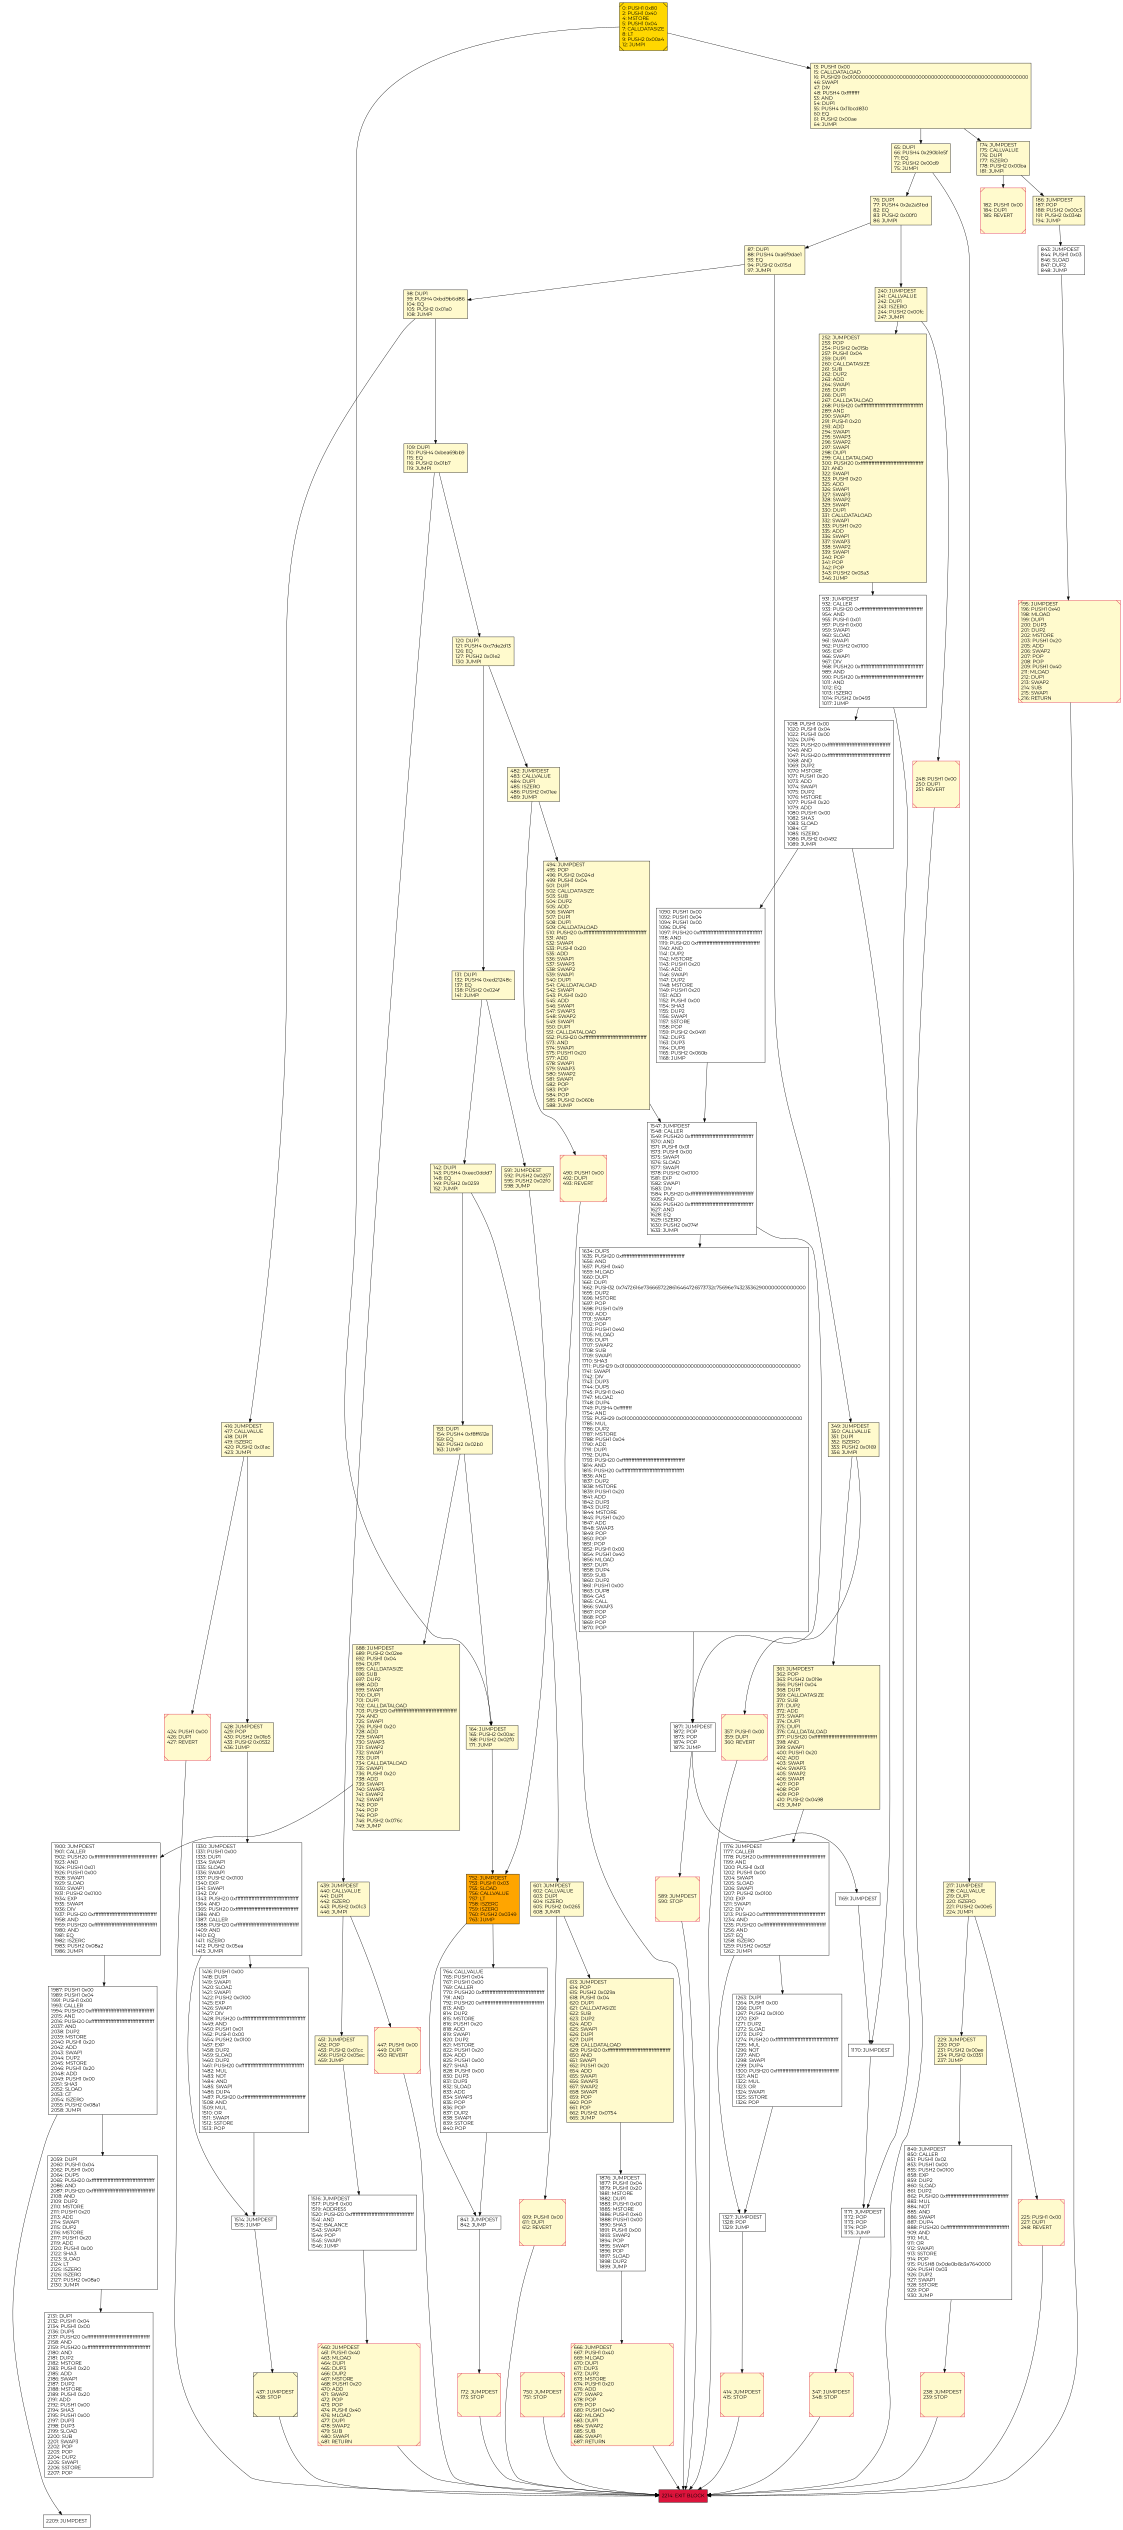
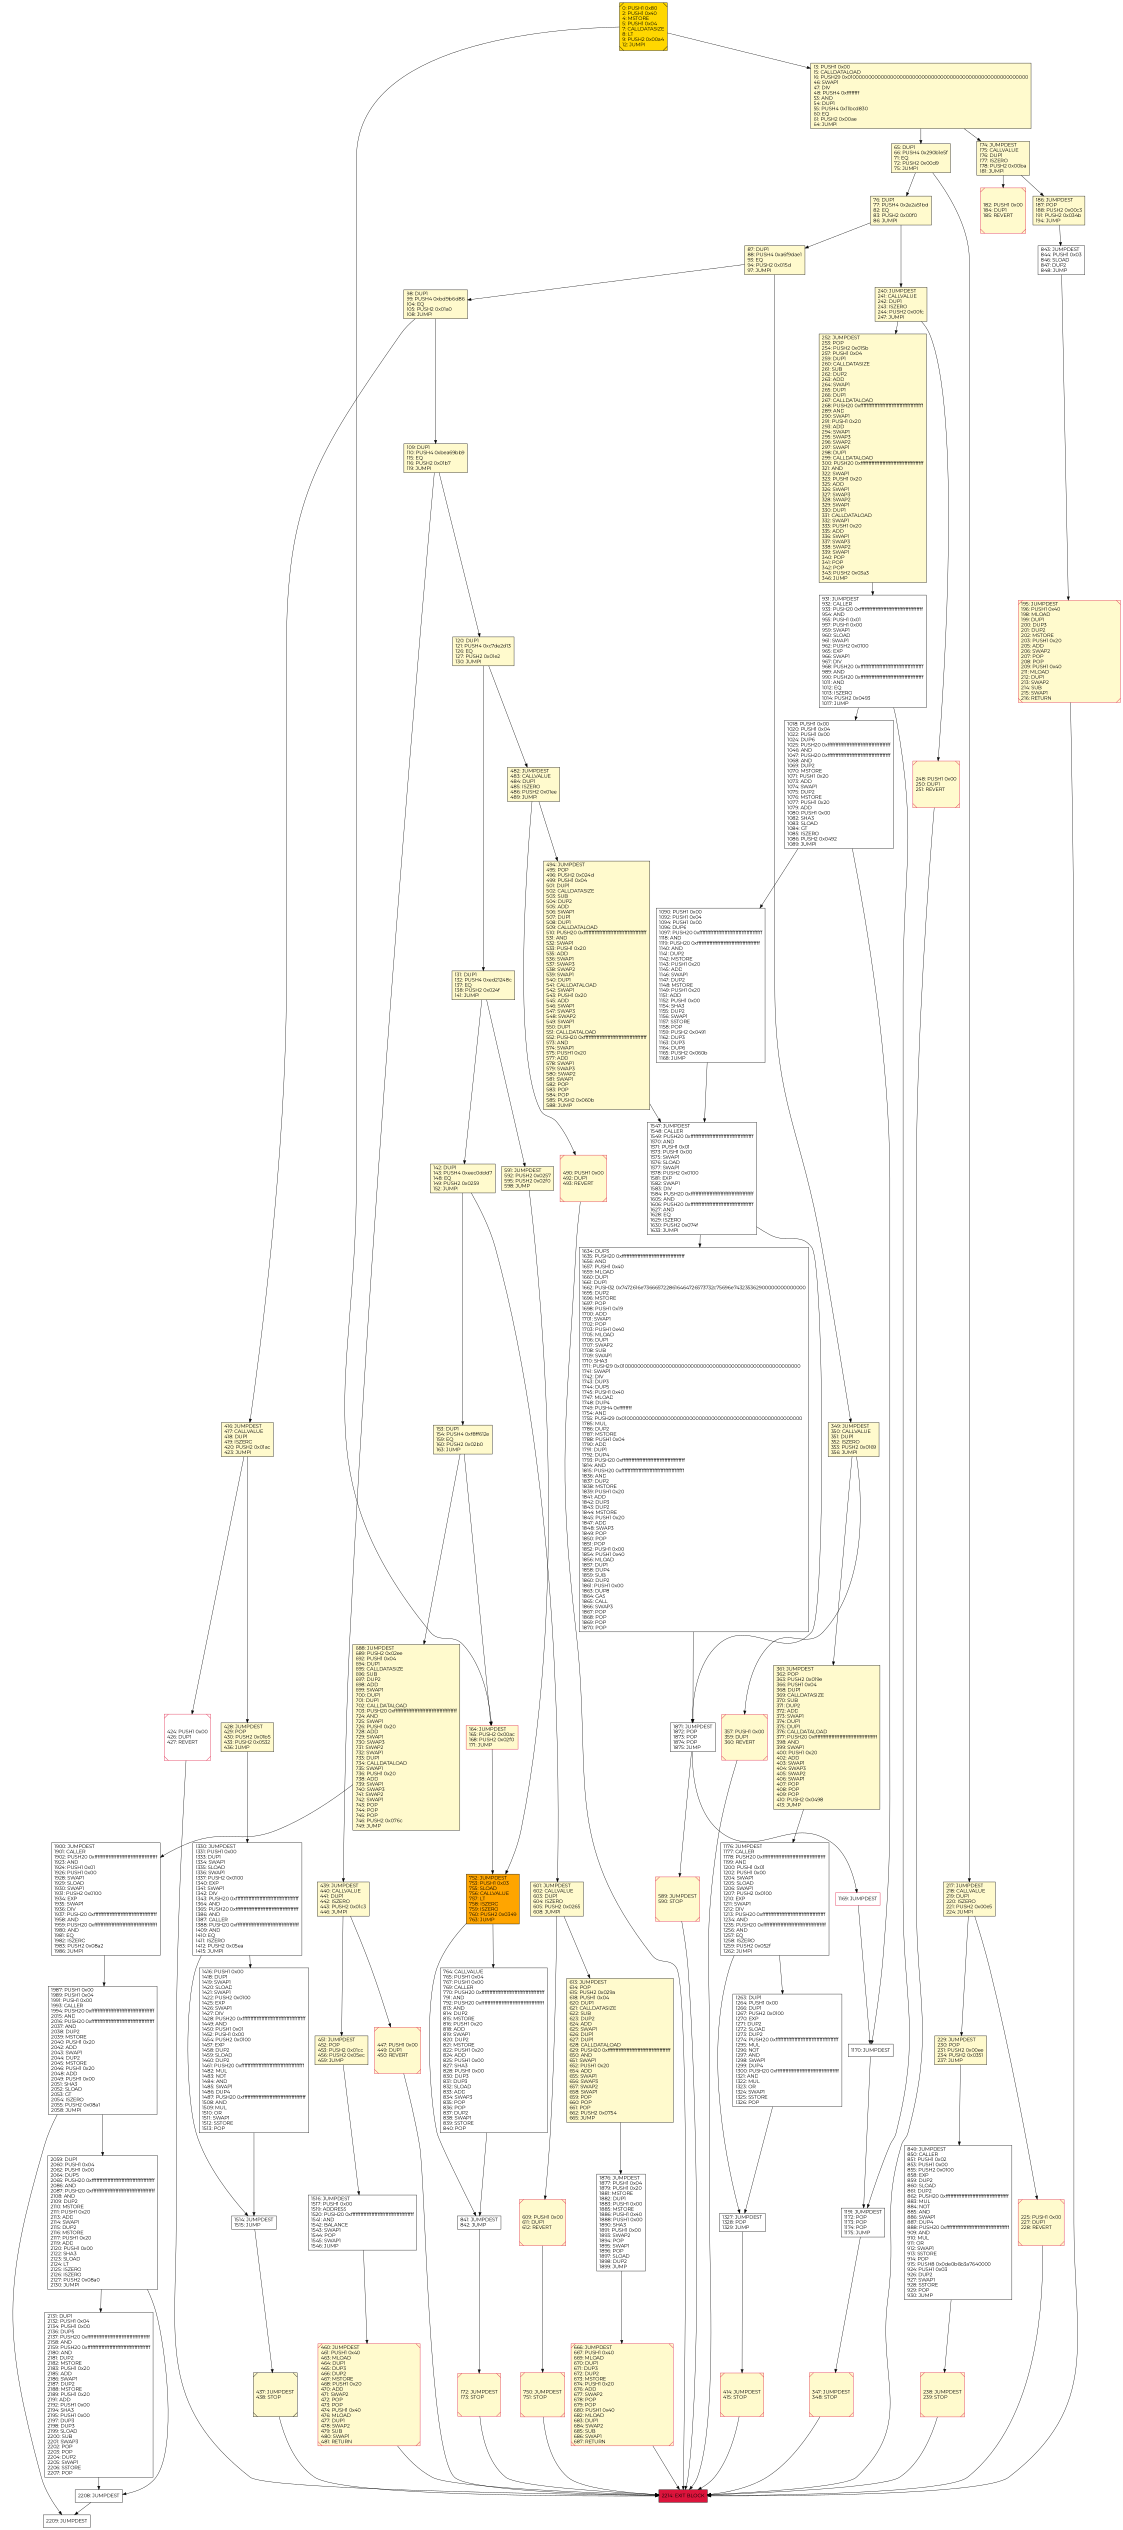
node "424: PUSH1 0x00 426: DUP1 427: REVERT": fillcolor lemonchiffon -> white
node "164: JUMPDEST 165: PUSH2 0x00ac 168: PUSH2 0x02f0 171: JUMP": color black -> crimson
node "1169: JUMPDEST": color black -> crimson
node "1171: JUMPDEST 1172: POP 1173: POP 1174: POP 1175: JUMP": label "1171: JUMPDEST 1172: POP 1173: POP 1174: POP 1175: JUMP" -> "1191: JUMPDEST 1172: POP 1173: POP 1174: POP 1175: JUMP"
node "225: PUSH1 0x00 227: DUP1 248: REVERT": label "225: PUSH1 0x00 227: DUP1 248: REVERT" -> "225: PUSH1 0x00 227: DUP1 228: REVERT"
edge "609: PUSH1 0x00 611: DUP1 612: REVERT" -> "2214: EXIT BLOCK": now "609: PUSH1 0x00 611: DUP1 612: REVERT" -> "750: JUMPDEST 751: STOP"
node "2208: JUMPDEST": added
